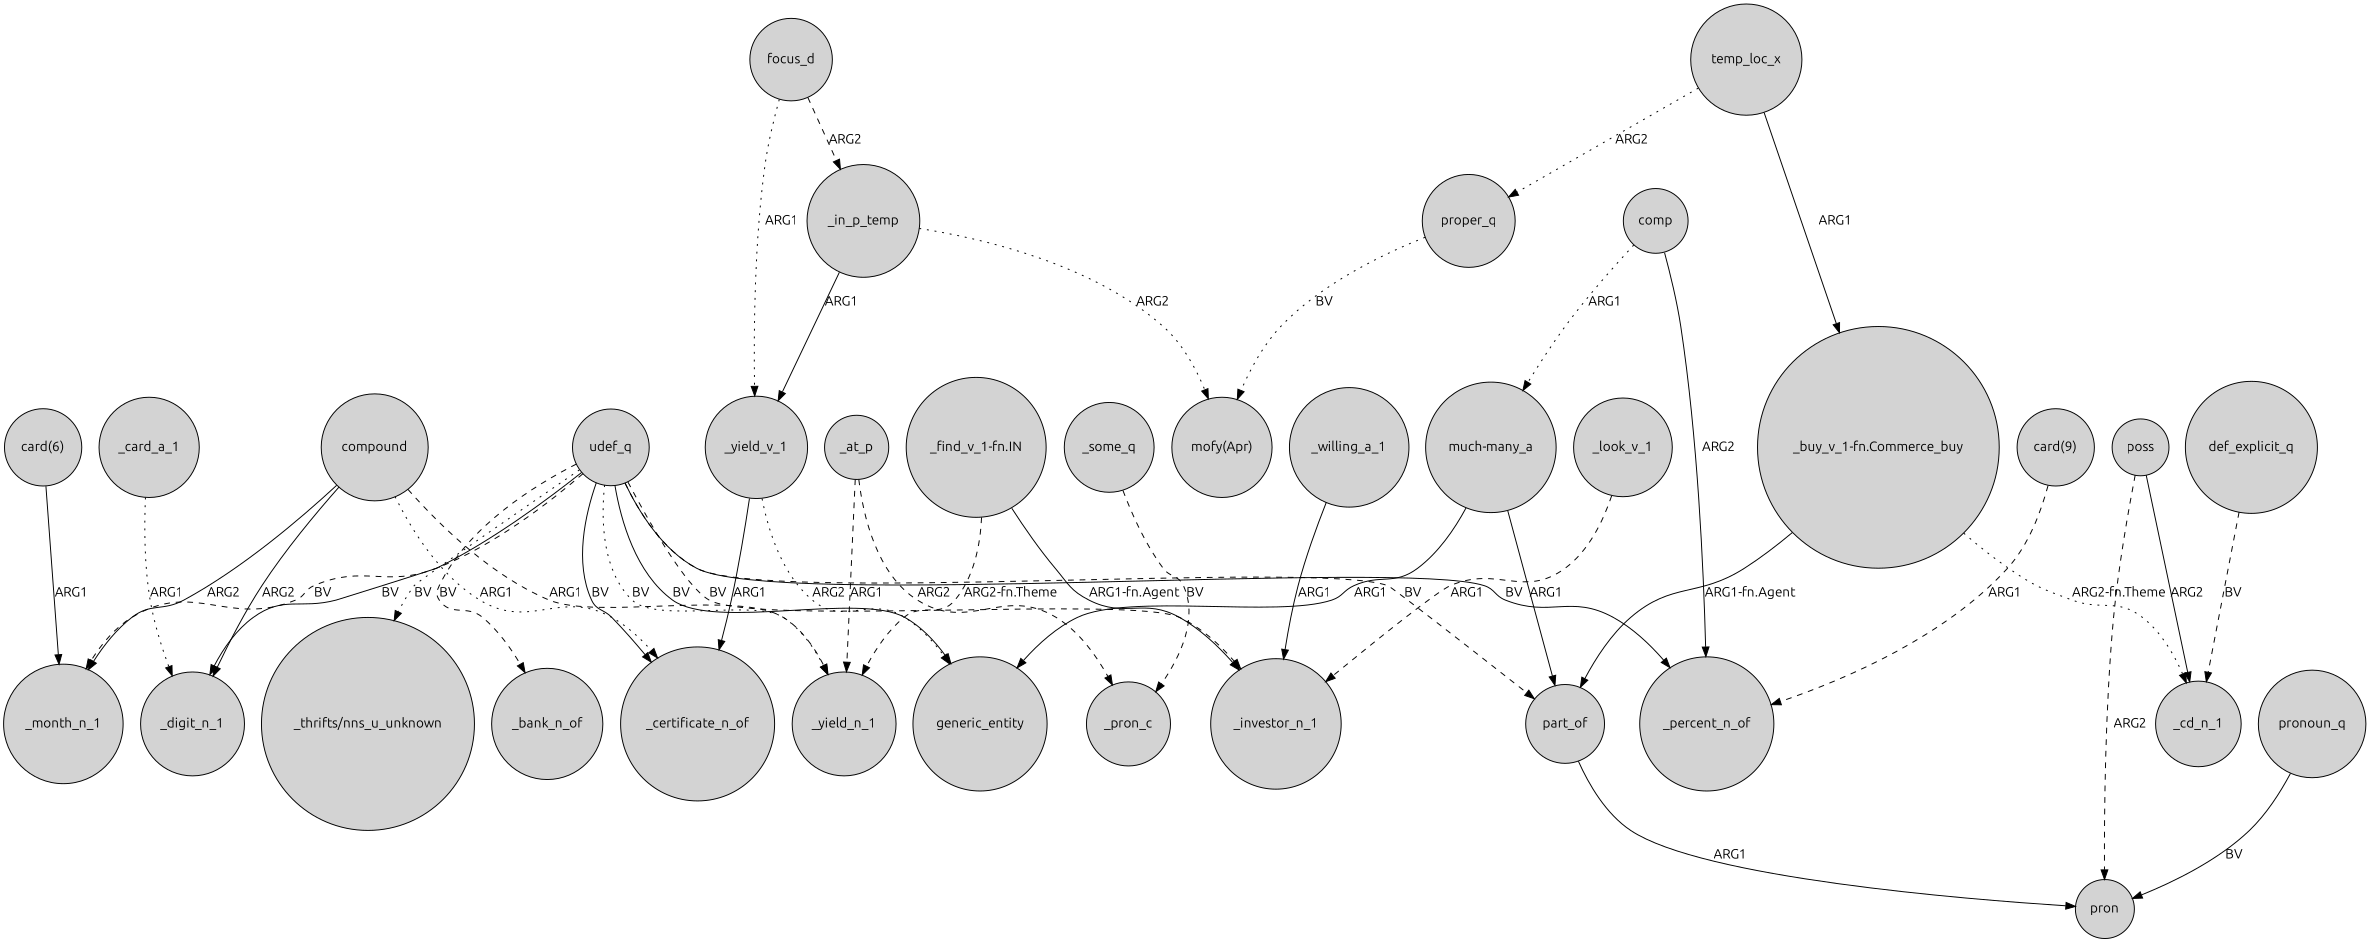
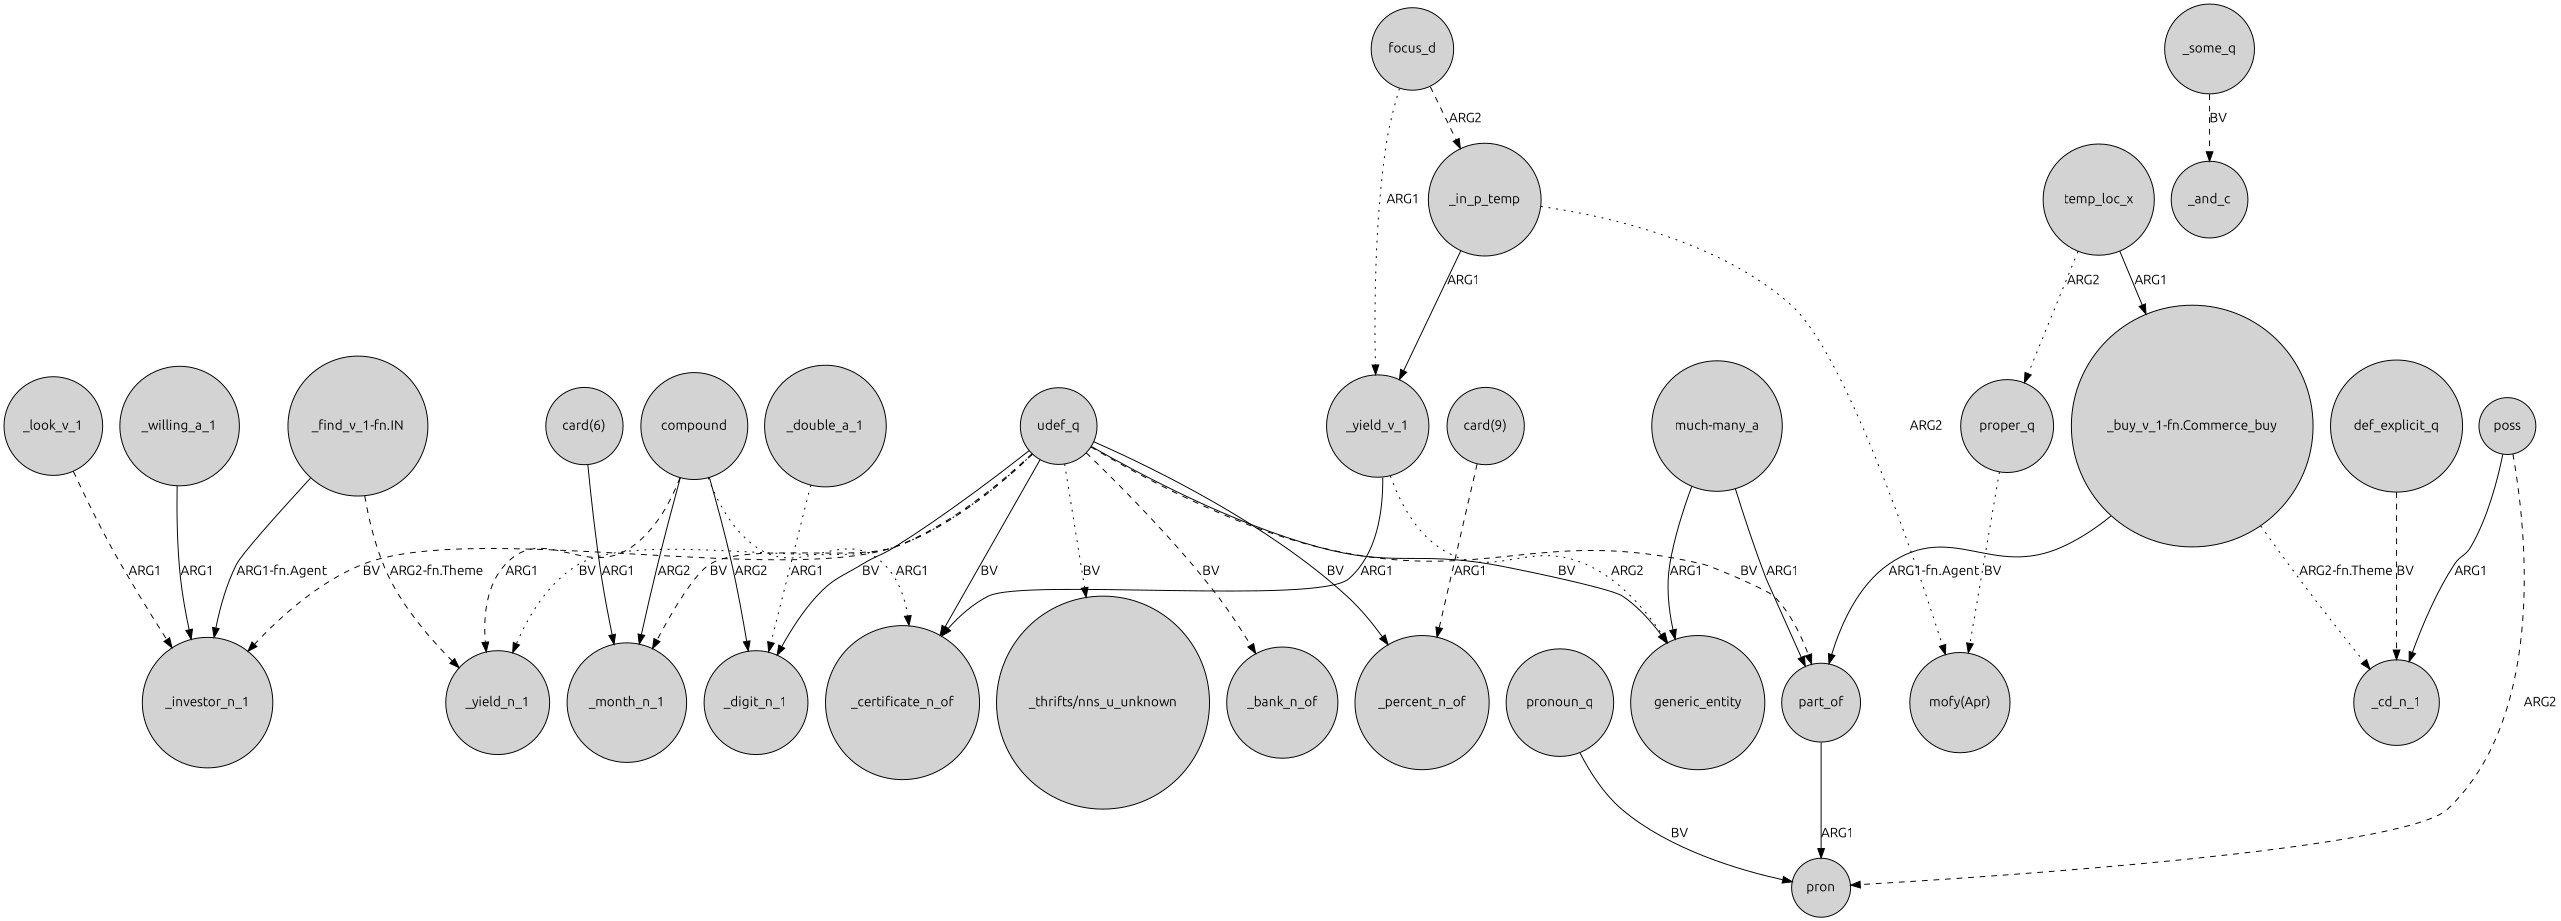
node "comp": removed
node "_card_a_1": label "_card_a_1" -> "_double_a_1"
node "_at_p": removed
edge "poss" -> "_cd_n_1": label "ARG2" -> "ARG1"
node "_pron_c": label "_pron_c" -> "_and_c"
